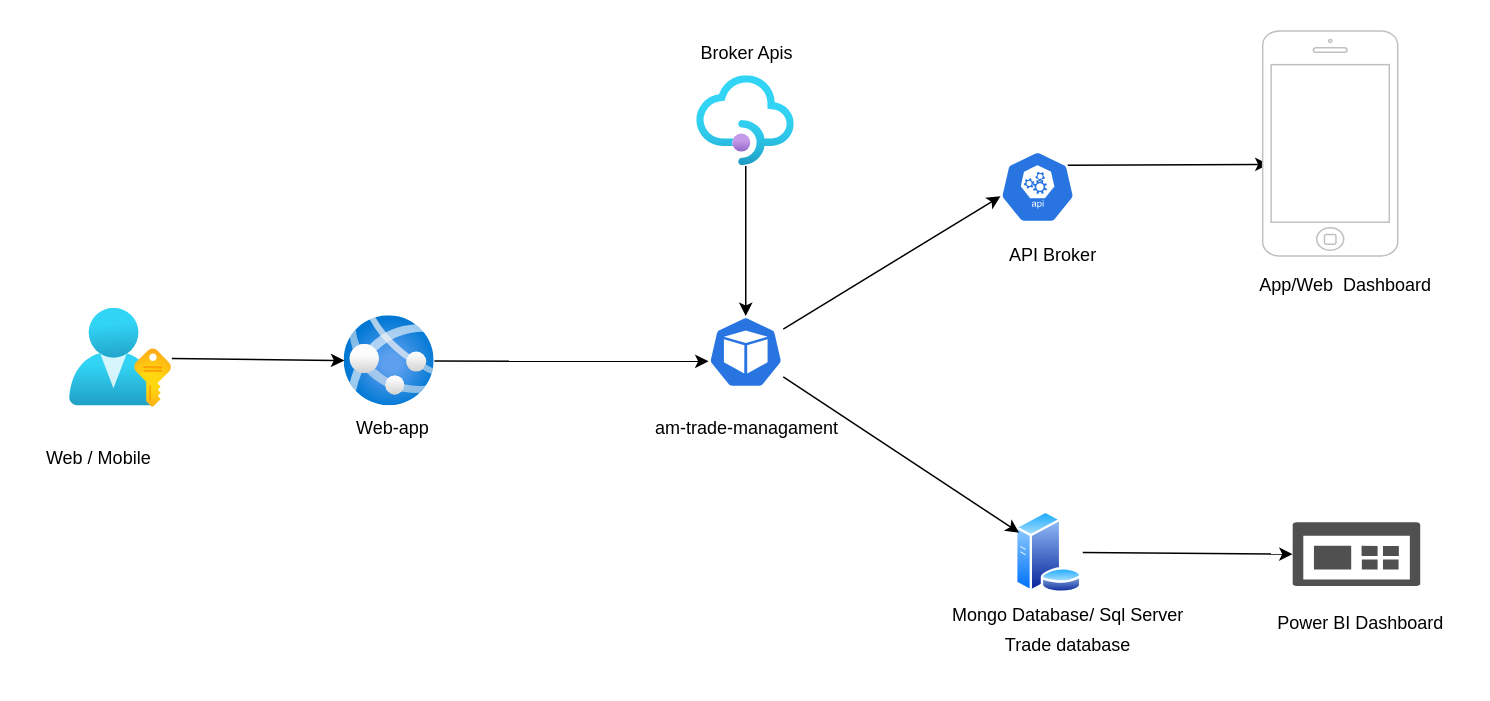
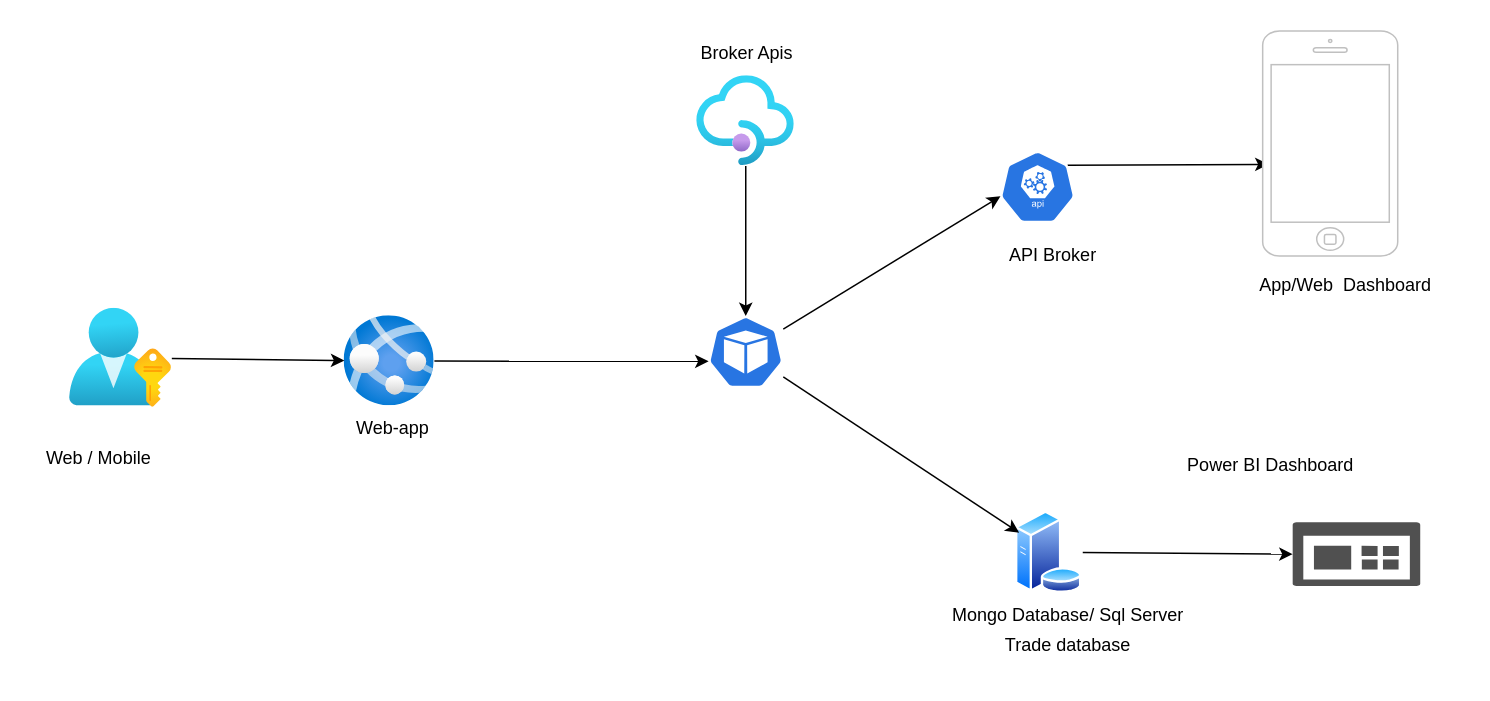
node "am-trade-managament": removed
node "Power BI Dashboard": moved (1360, 623) -> (1270, 466)
